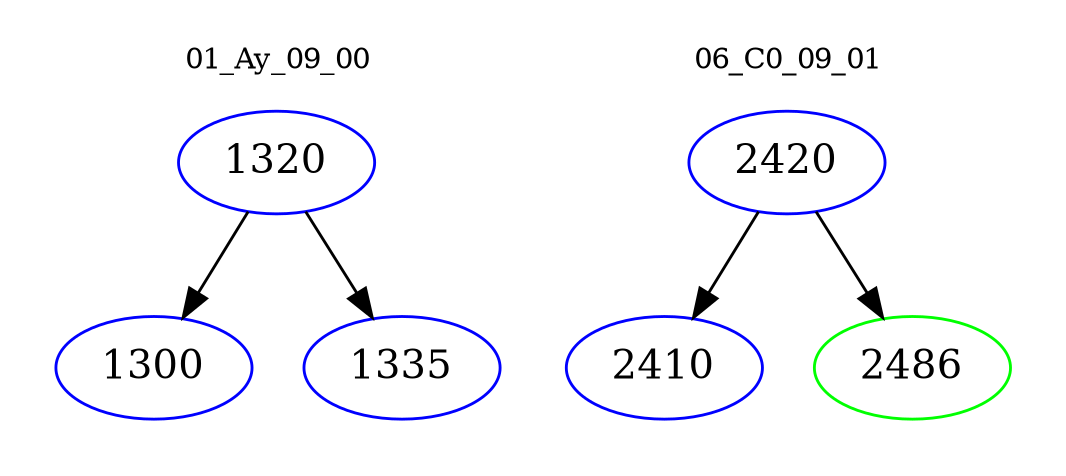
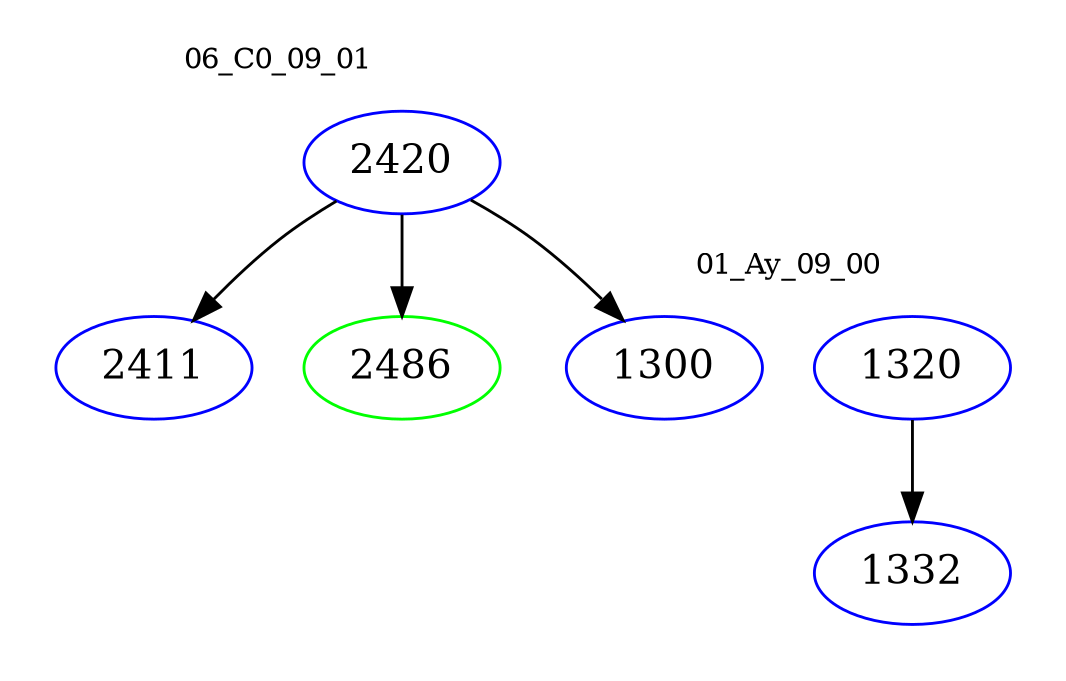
edge "1320" -> "1300": now "2420" -> "1300"
node "1335": label "1335" -> "1332"
node "2410": label "2410" -> "2411"
